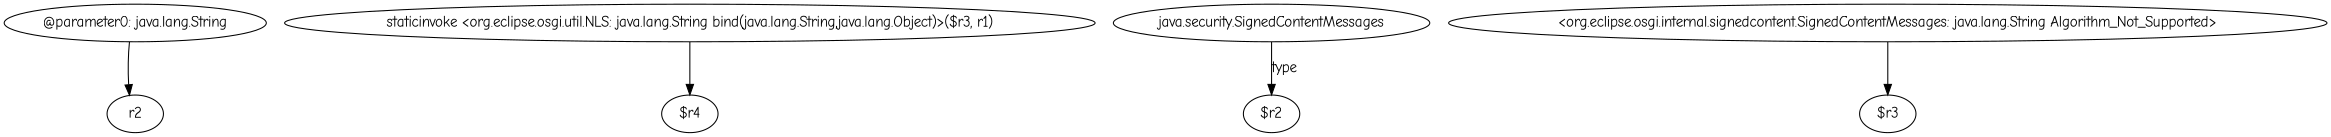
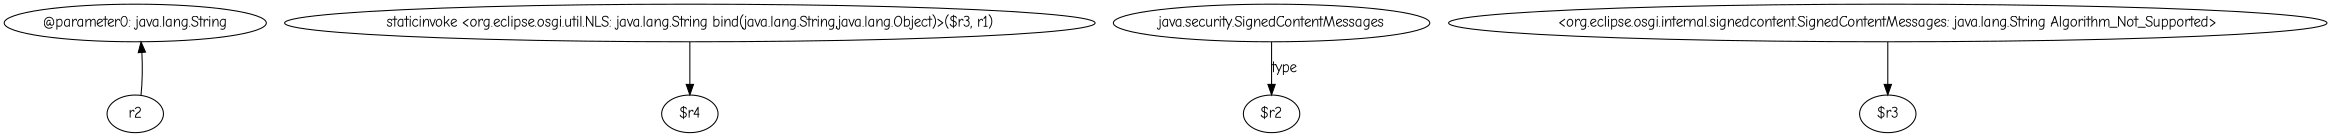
edge "@parameter0: java.lang.String" -> "r2": reversed
